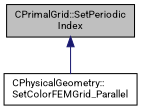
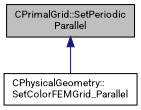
node "CPrimalGrid::SetPeriodic Index": label "CPrimalGrid::SetPeriodic Index" -> "CPrimalGrid::SetPeriodic Parallel"
